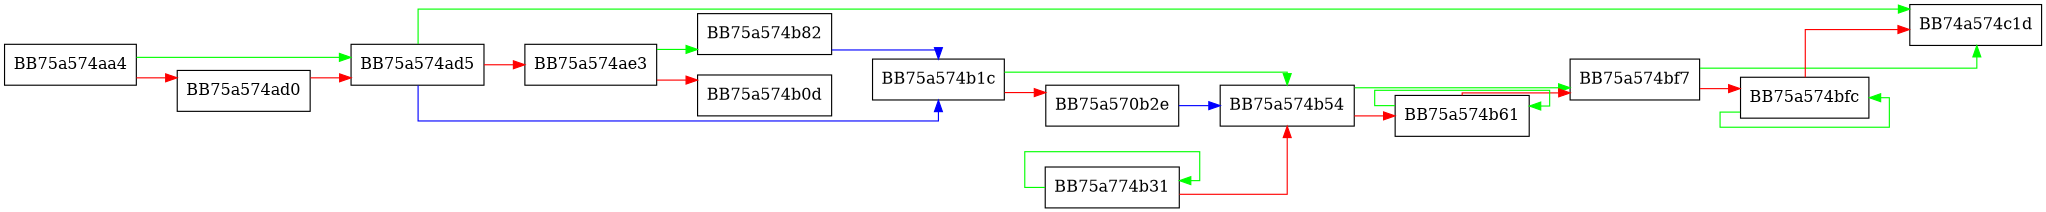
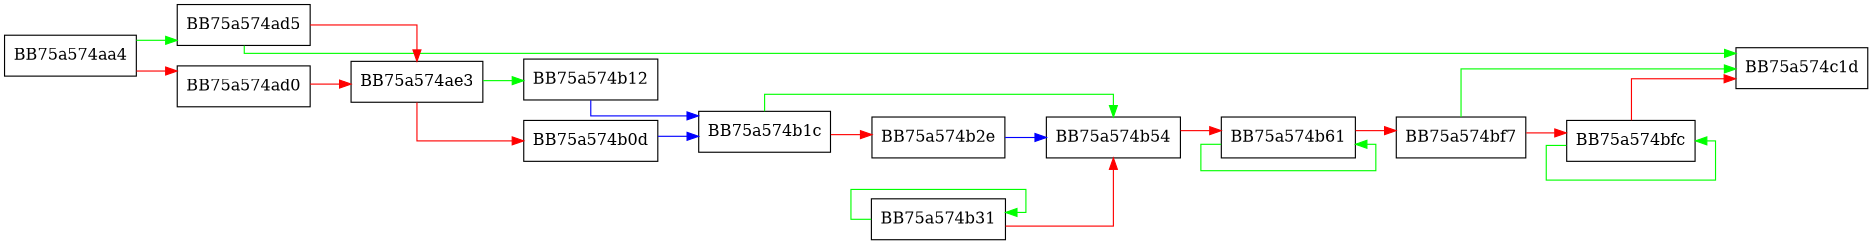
node "BB74a574c1d": label "BB74a574c1d" -> "BB75a574c1d"
node "BB75a574b82": label "BB75a574b82" -> "BB75a574b12"
edge "BB75a574ad0" -> "BB75a574ad5": now "BB75a574ad0" -> "BB75a574ae3"
edge "BB75a574b54" -> "BB75a574bf7": removed
node "BB75a570b2e": label "BB75a570b2e" -> "BB75a574b2e"
edge "BB75a574ad5" -> "BB75a574b1c": now "BB75a574b0d" -> "BB75a574b1c"
node "BB75a774b31": label "BB75a774b31" -> "BB75a574b31"
